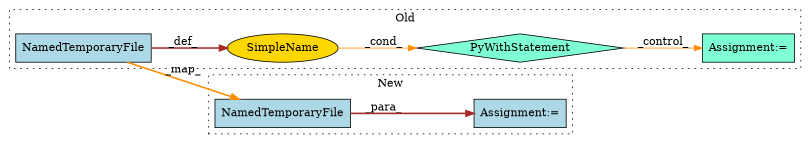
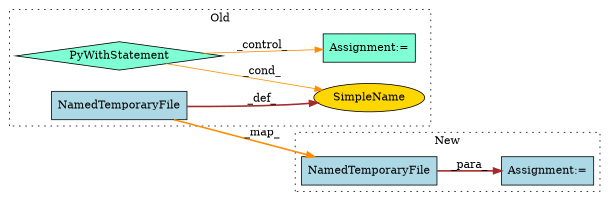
edge "SimpleName" -> "PyWithStatement": reversed
